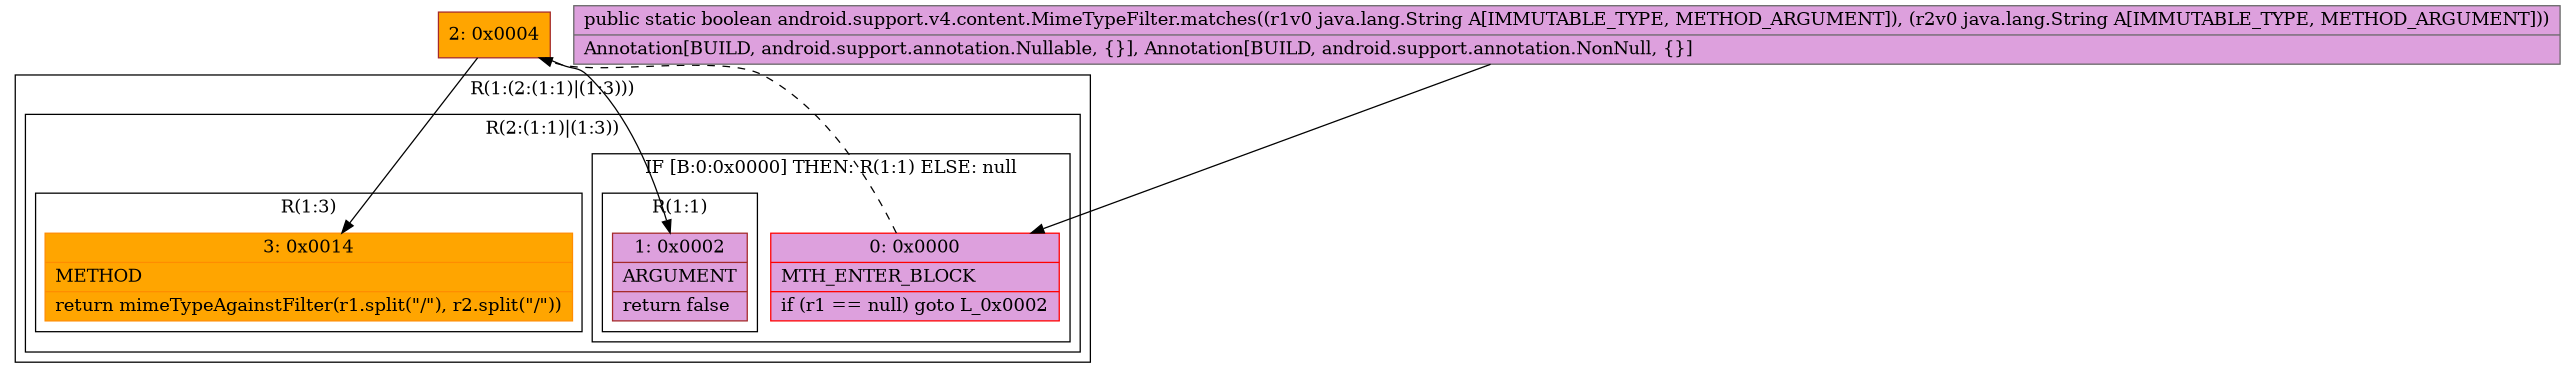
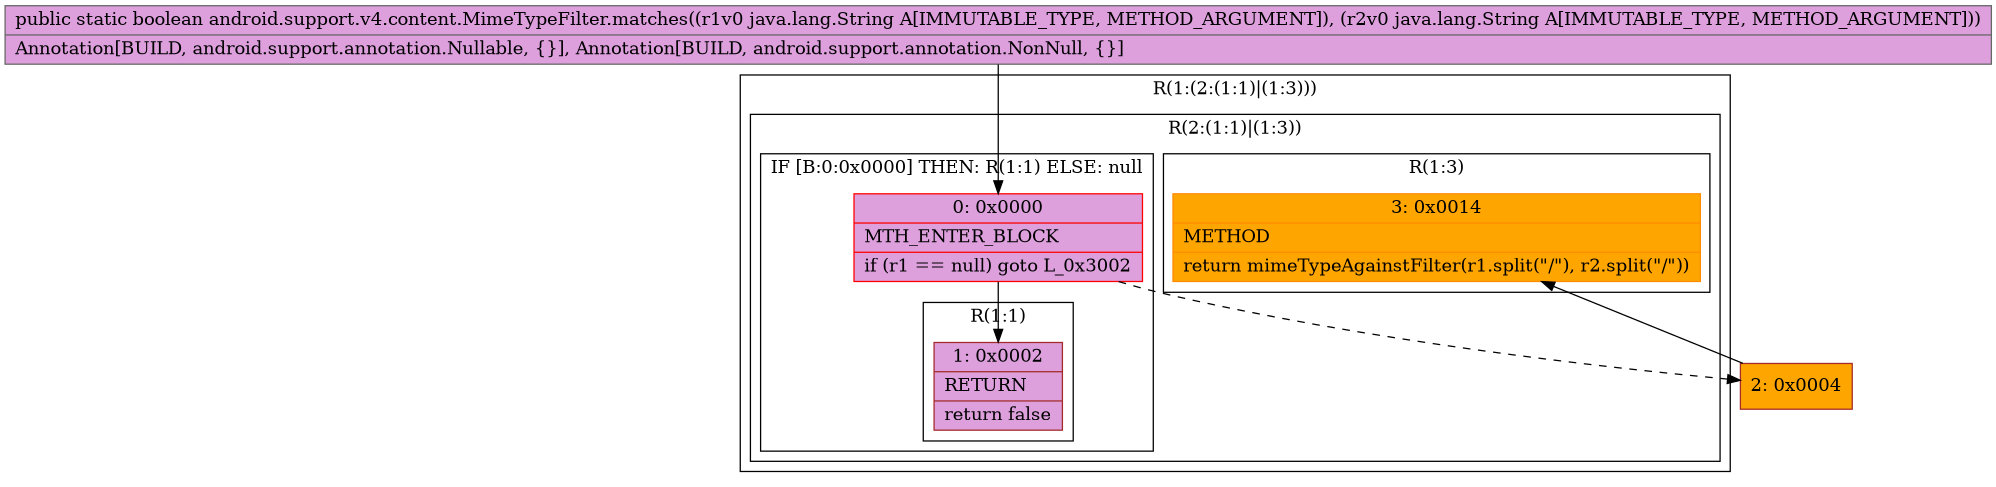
edge "2: 0x0004" -> "1: 0x0002": now "0: 0x0000" -> "1: 0x0002"
node "1: 0x0002": text "ARGUMENT" -> "RETURN"
node "0: 0x0000": text "if (r1 == null) goto L_0x0002" -> "if (r1 == null) goto L_0x3002"
